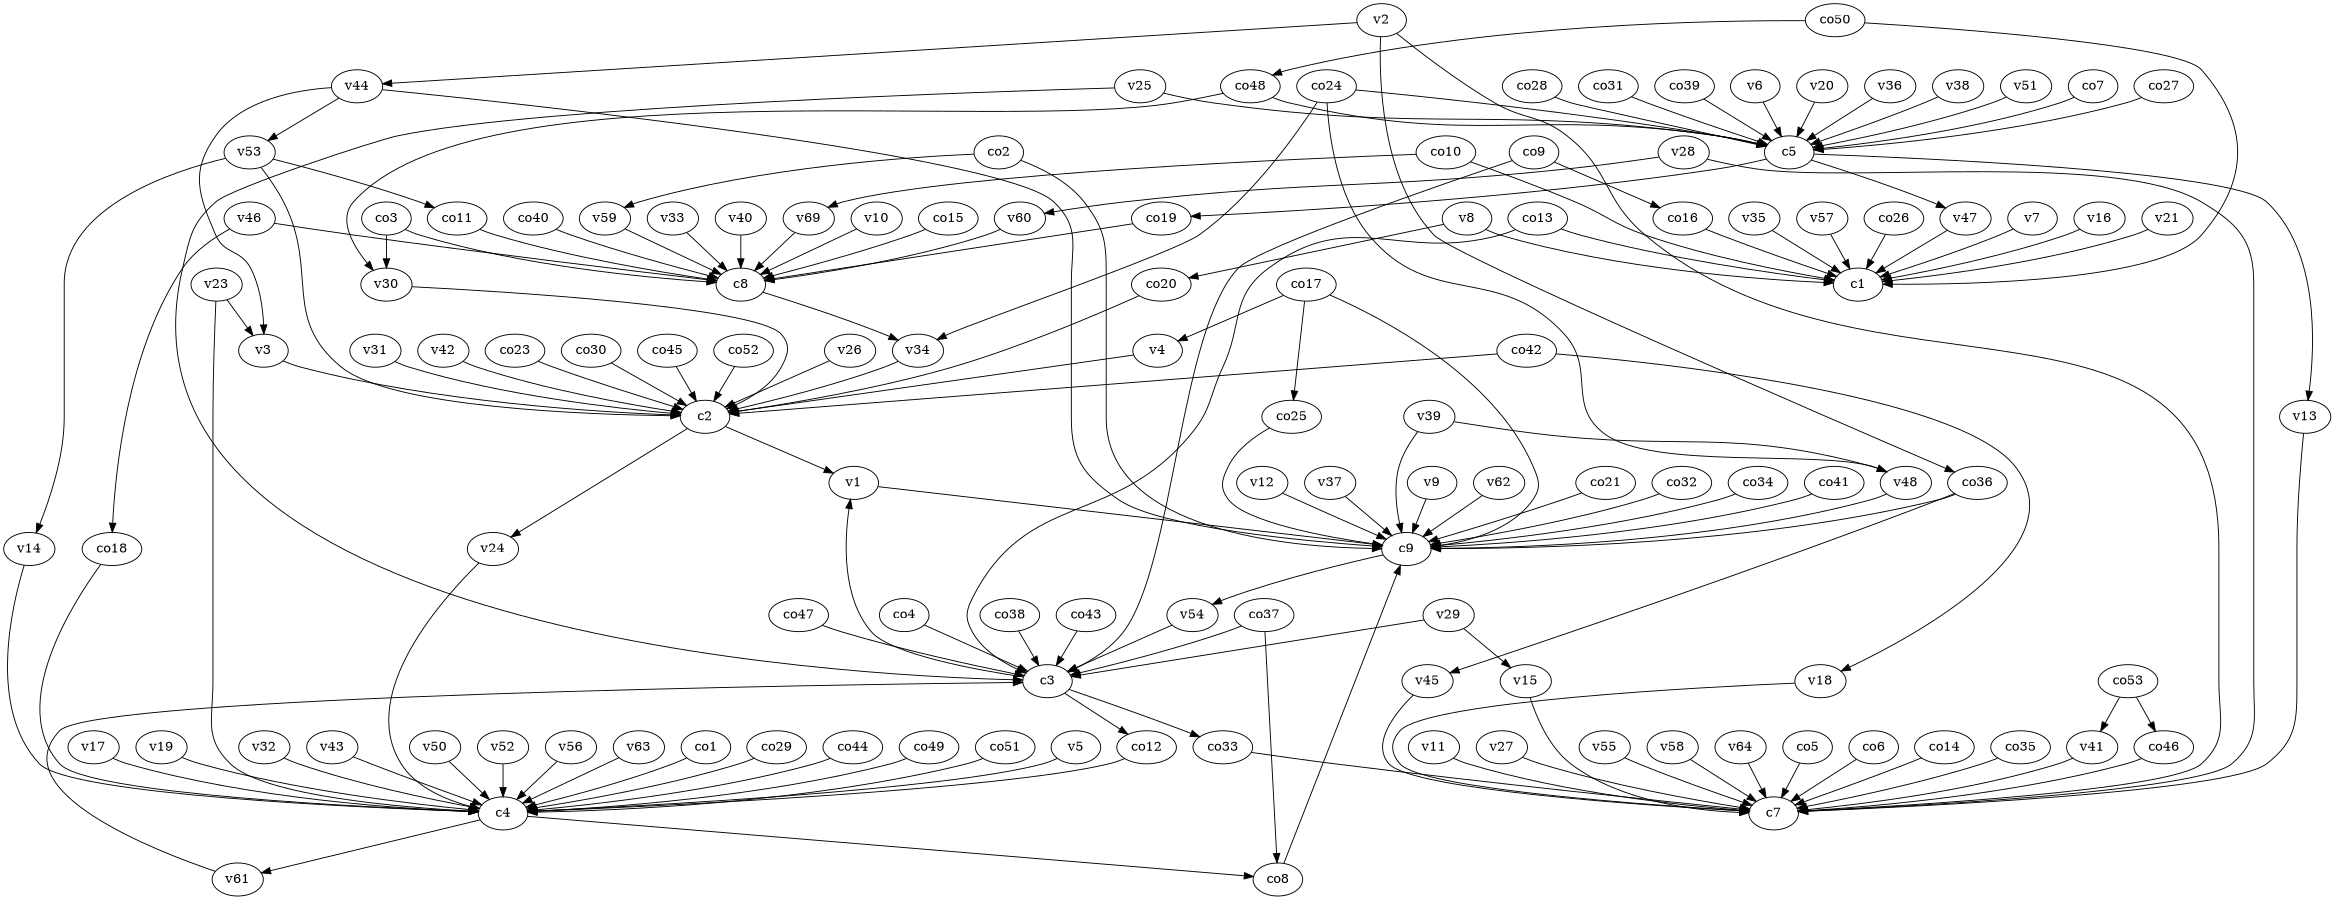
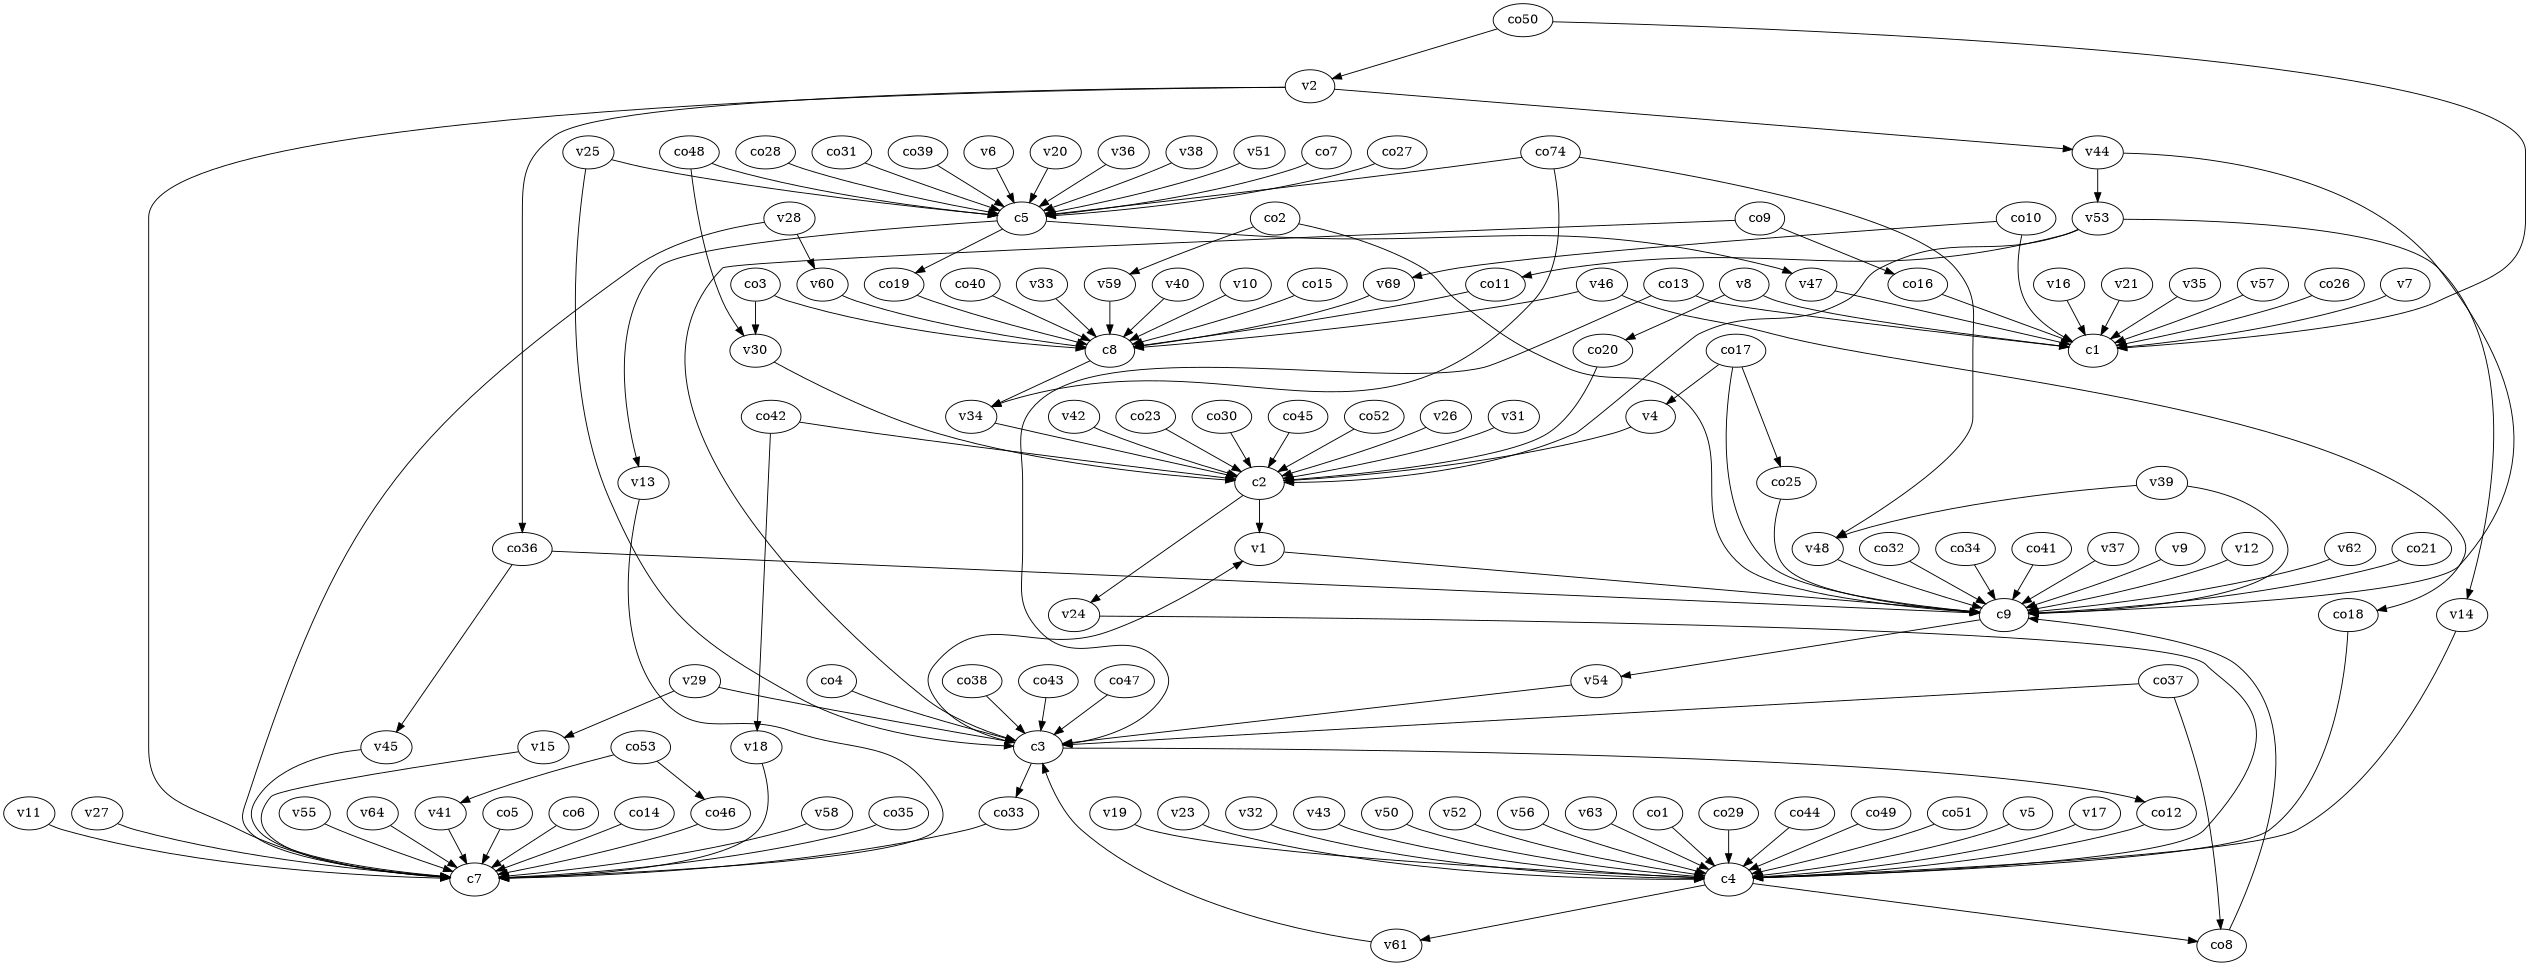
edge "co50" -> "co48": now "co50" -> "v2"
node "co24": label "co24" -> "co74"
node "v3": removed
